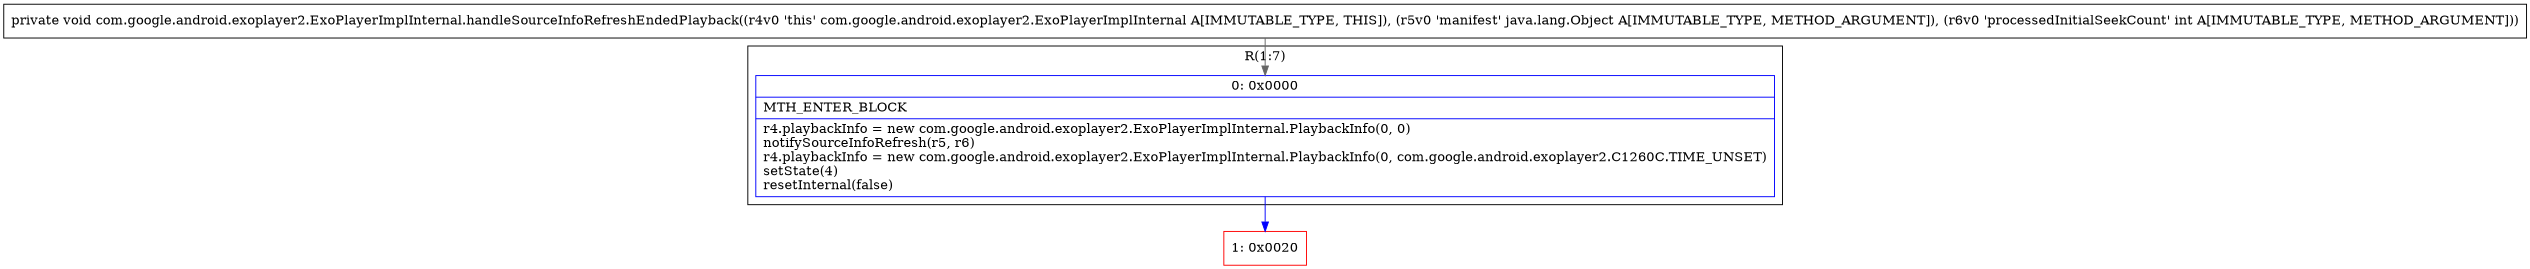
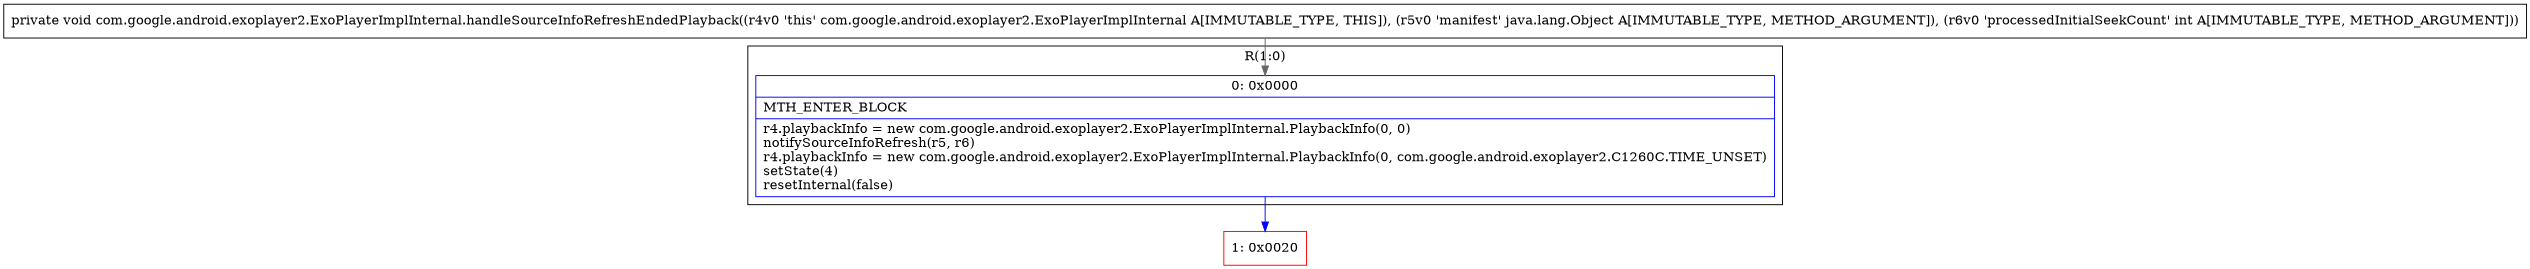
cluster "R(1:7)": label "R(1:7)" -> "R(1:0)"
